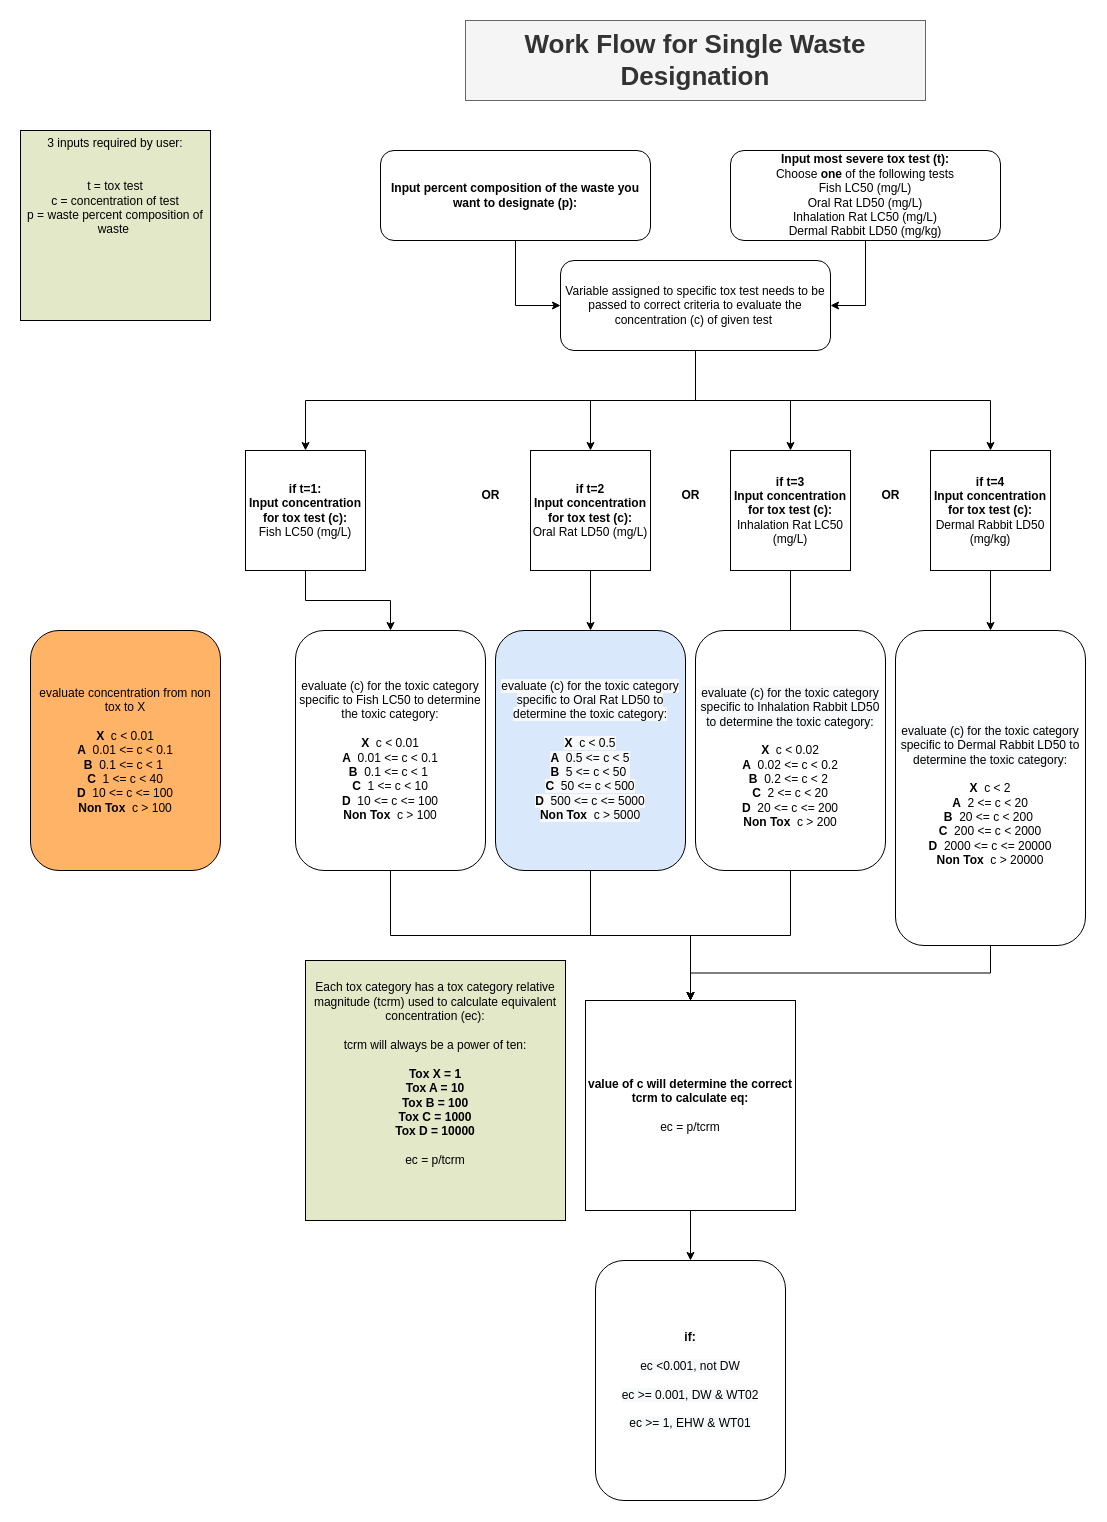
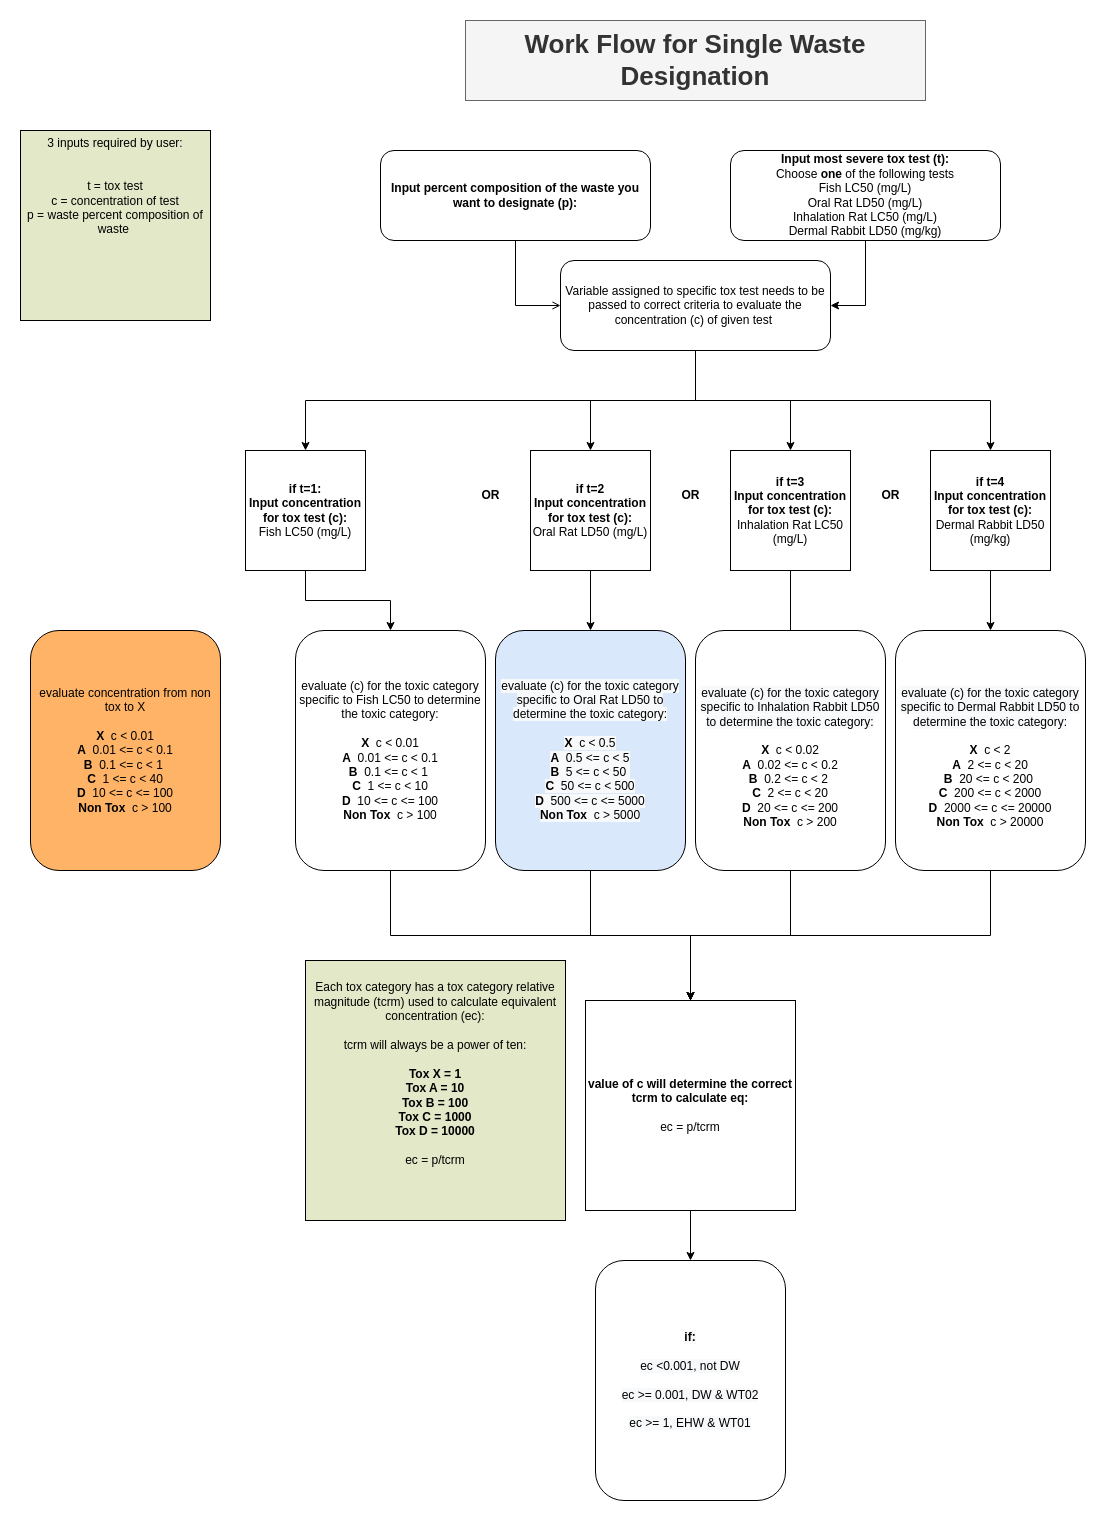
edge "Input percent composition of the waste you want to designate (p):" -> "Variable assigned to specific tox test needs to be passed to correct criteria to evaluate the concentration (c) of given test": arrowhead classic -> open
node "evaluate (c) for the toxic category specific to Dermal Rabbit LD50 to determine the toxic category: X c < 2 A 2 <= c < 20 B 20 <= c < 200 C 200 <= c < 2000 D 2000 <= c <= 20000 Non Tox c > 20000": size 190x315 -> 190x240
